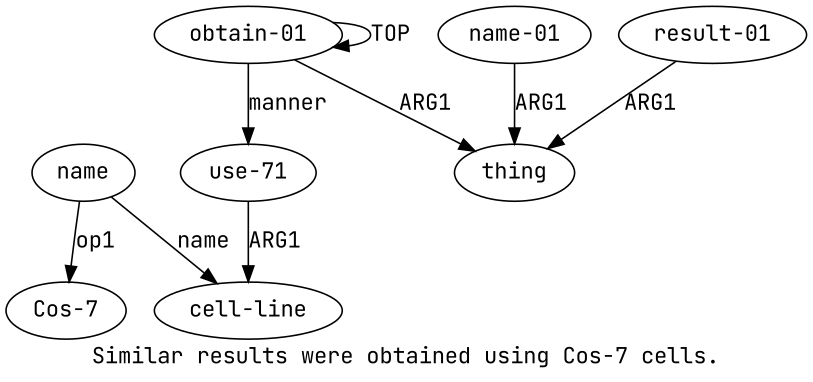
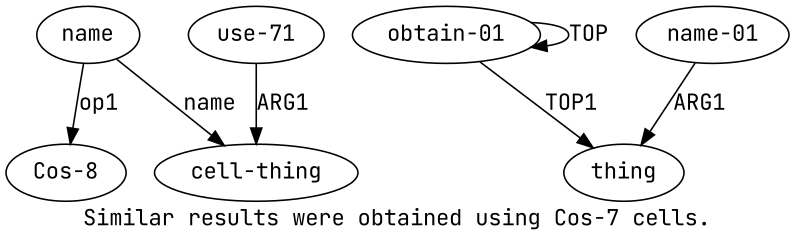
node "result-01": removed
edge "obtain-01" -> "use-71": removed, label "manner"
edge "obtain-01" -> "thing": label "ARG1" -> "TOP1"
node "Cos-7": label "Cos-7" -> "Cos-8"
node "cell-line": label "cell-line" -> "cell-thing"
